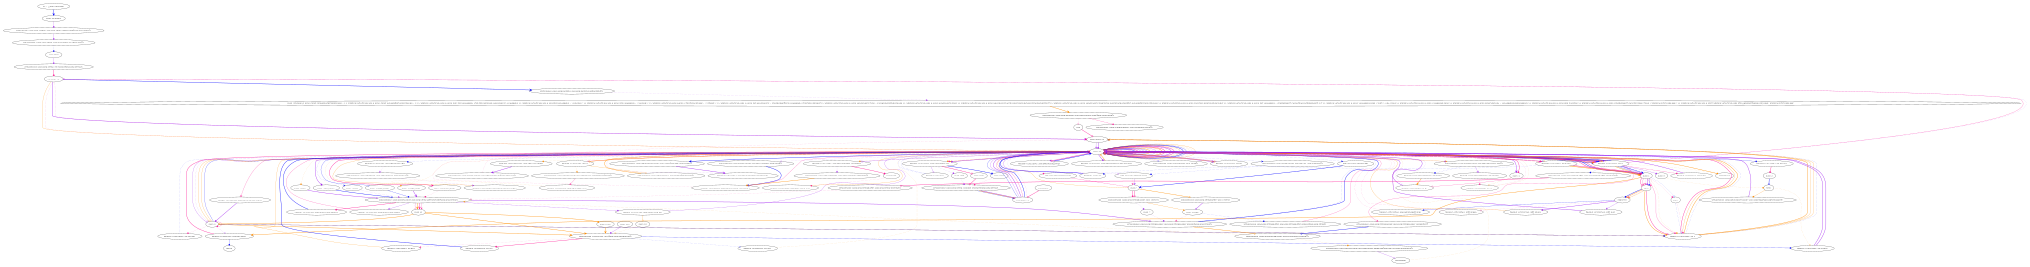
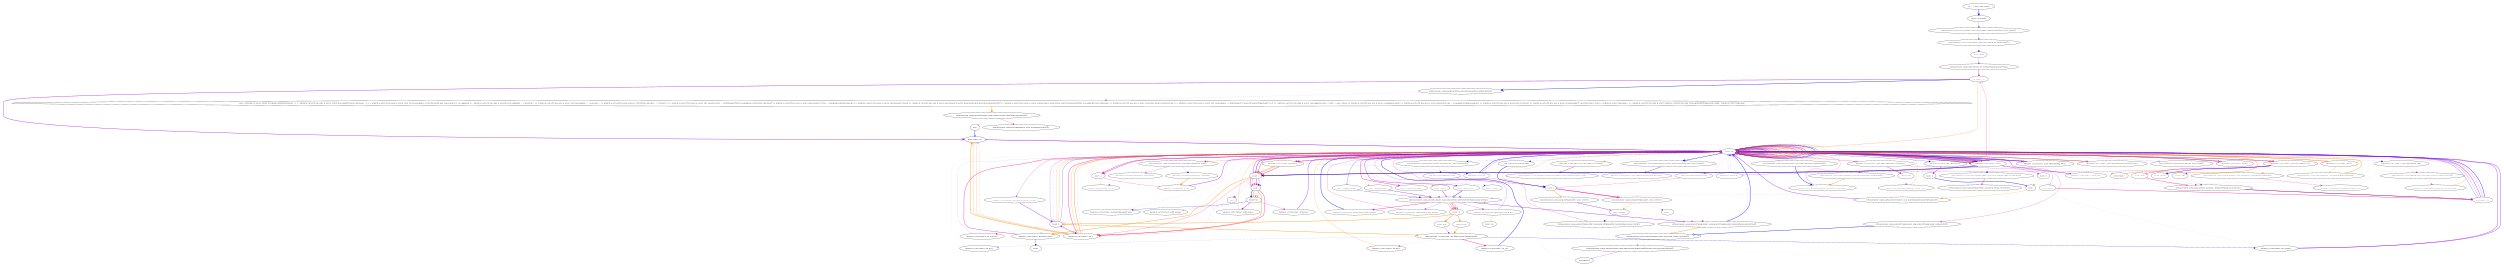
edge "pop" -> "goto load.r r0": color deeppink -> blue
edge "fieldget <C5C2I5A2: java.awt.Container container>" -> "instanceof": added
edge "dup1.r" -> "load.r r0": reversed
edge "push 10" -> "virtualinvoke <C5C2I5A2: int fi(java.lang.String,int,int)>": now "push 10" -> "push 100"
edge "push 0" -> "virtualinvoke <C5C2I5A2: int fi(java.lang.String,int,int)>": arrowhead vee -> dot
